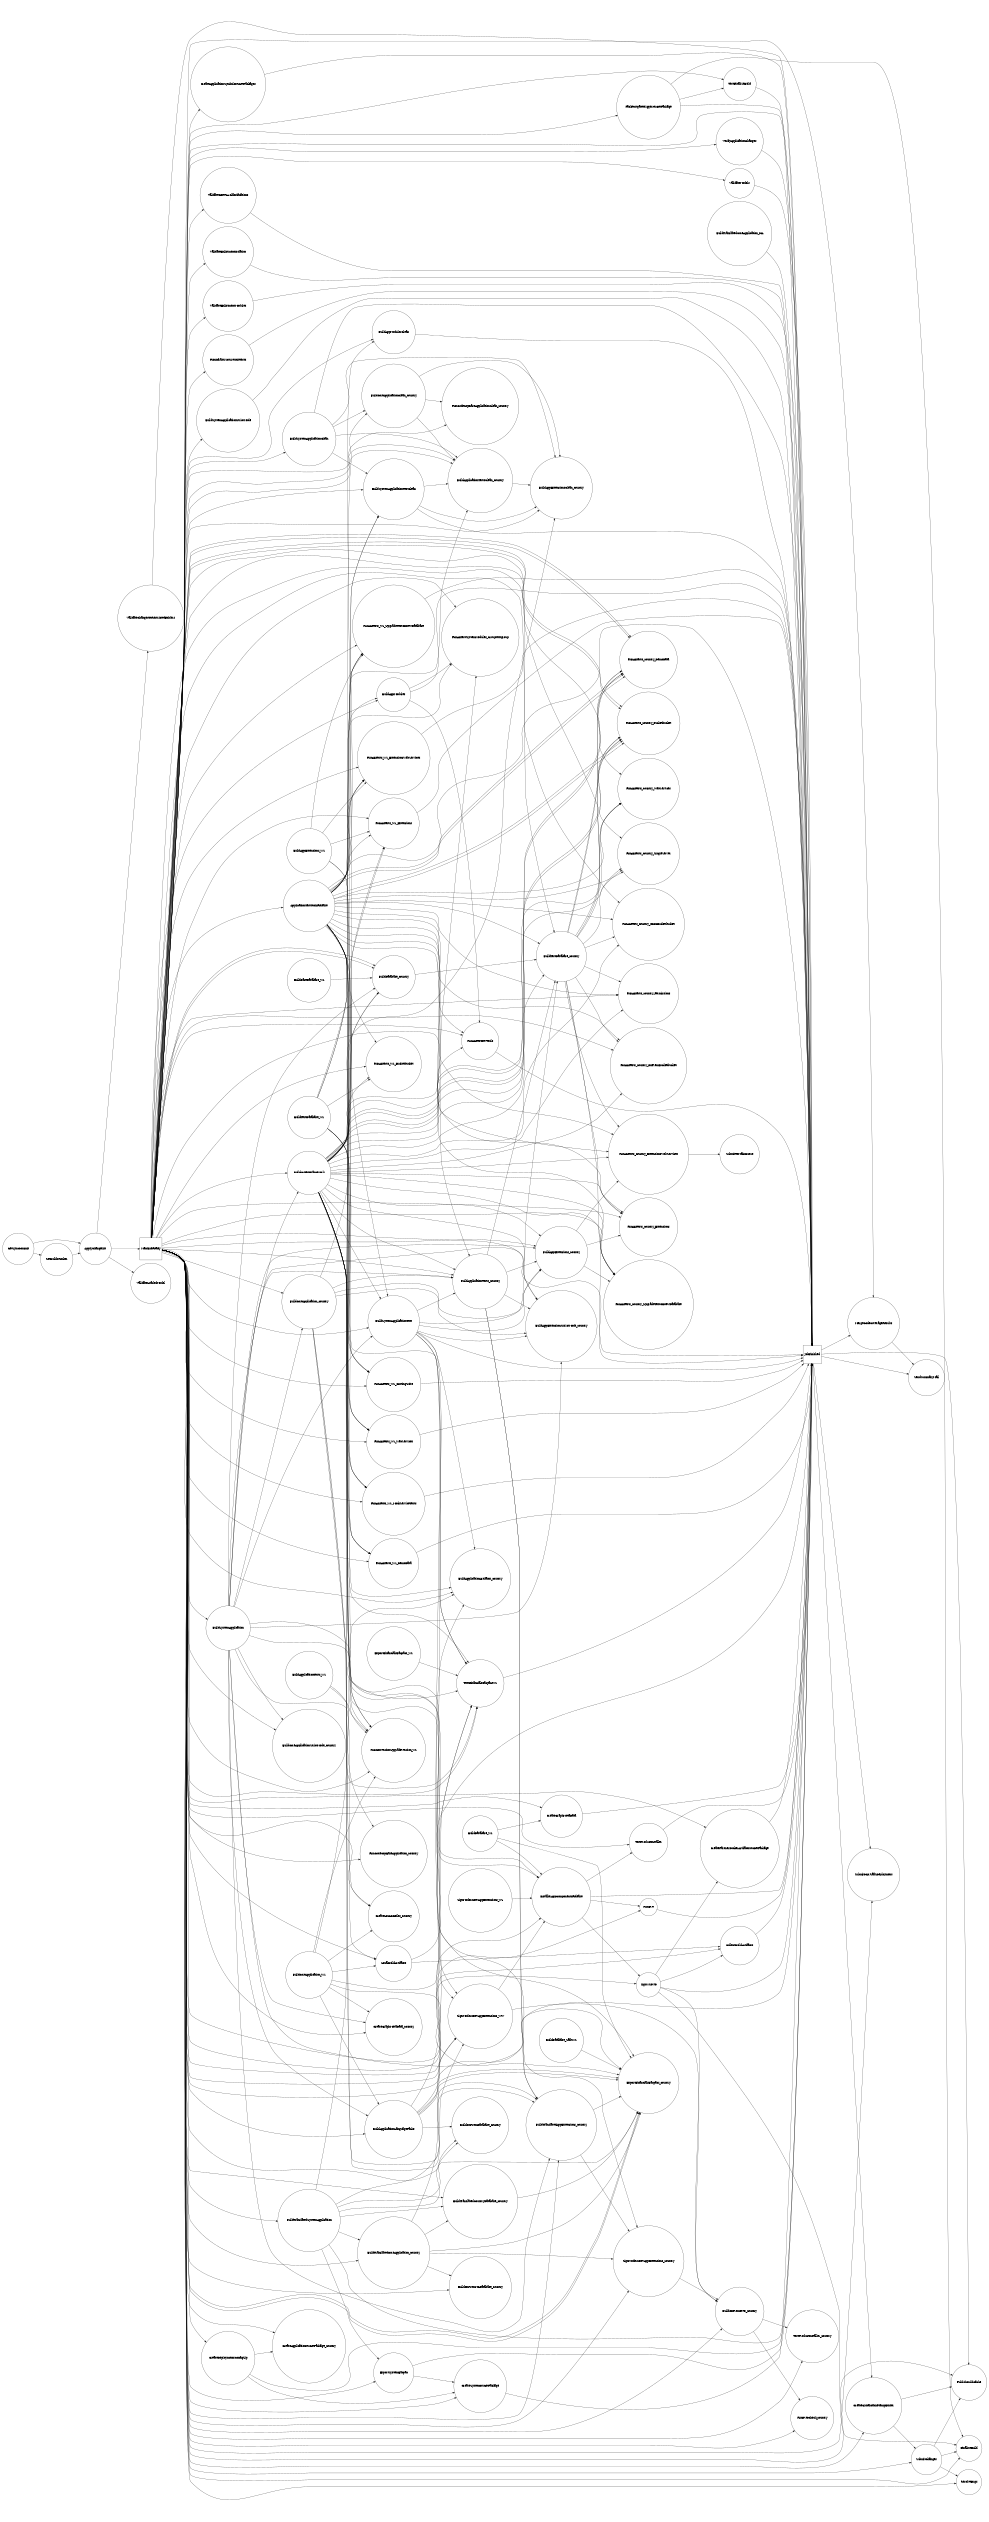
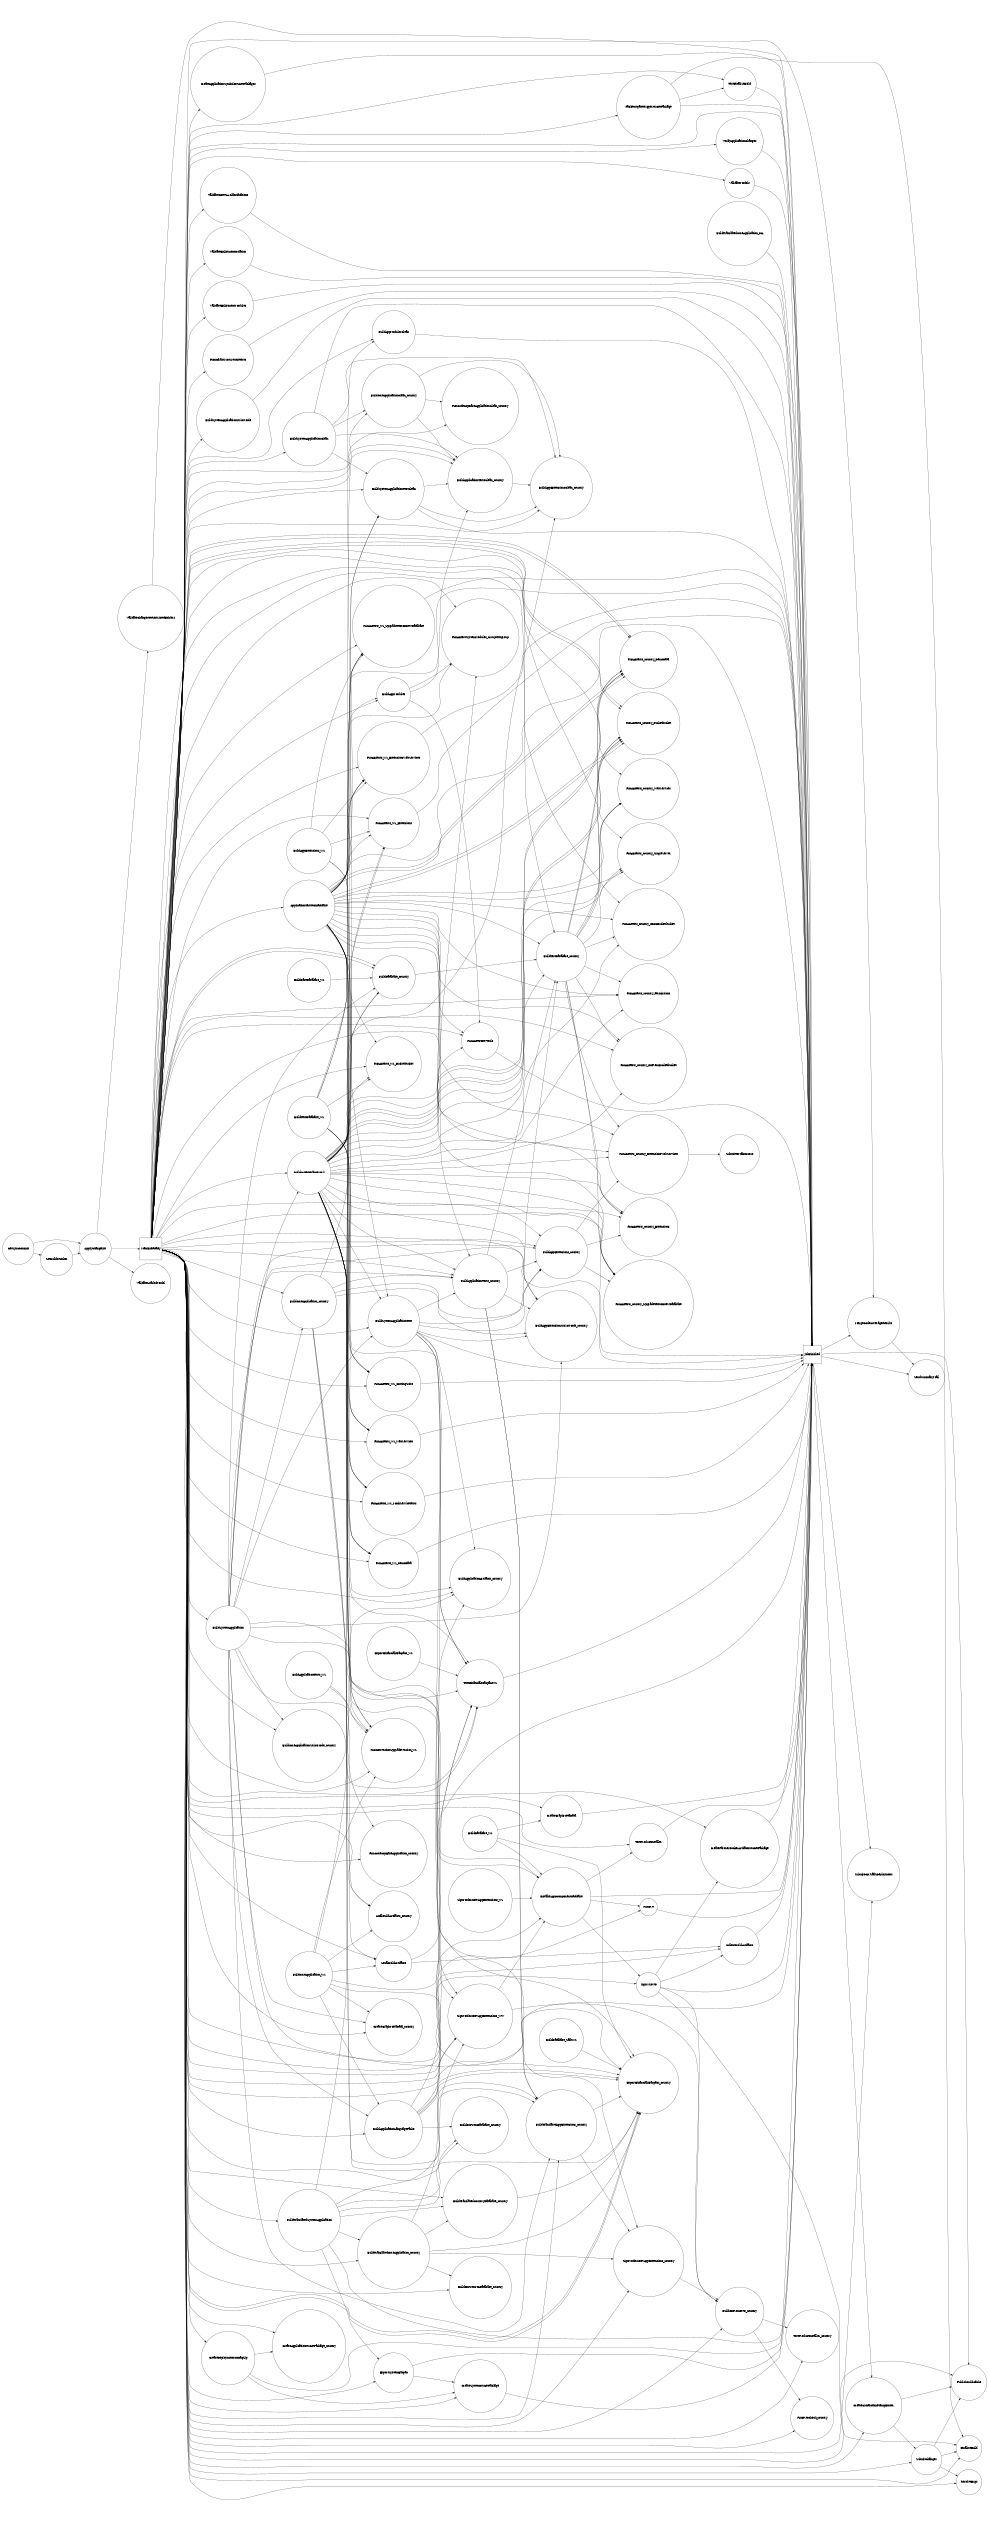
node "CreateLocLCGFiles_country": label "CreateLocLCGFiles_country" -> "LocalBuildArtifacts_country"
